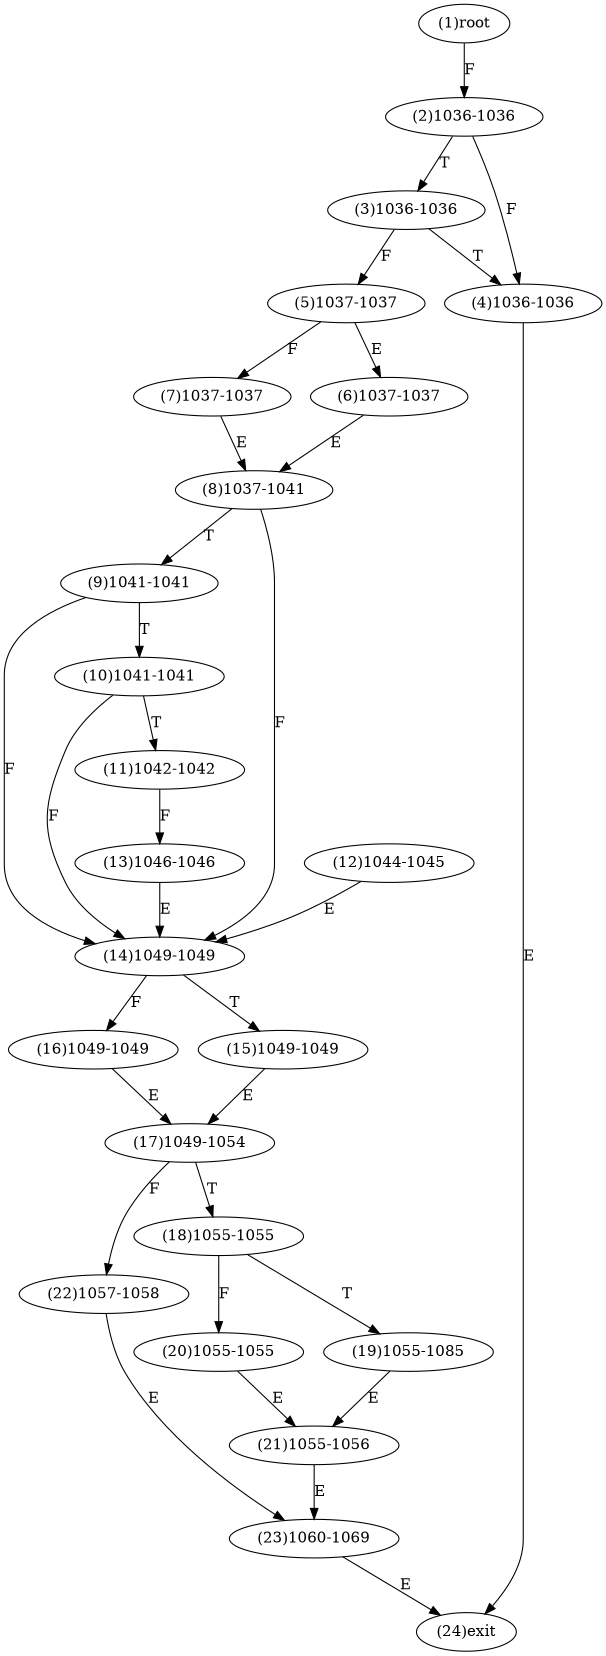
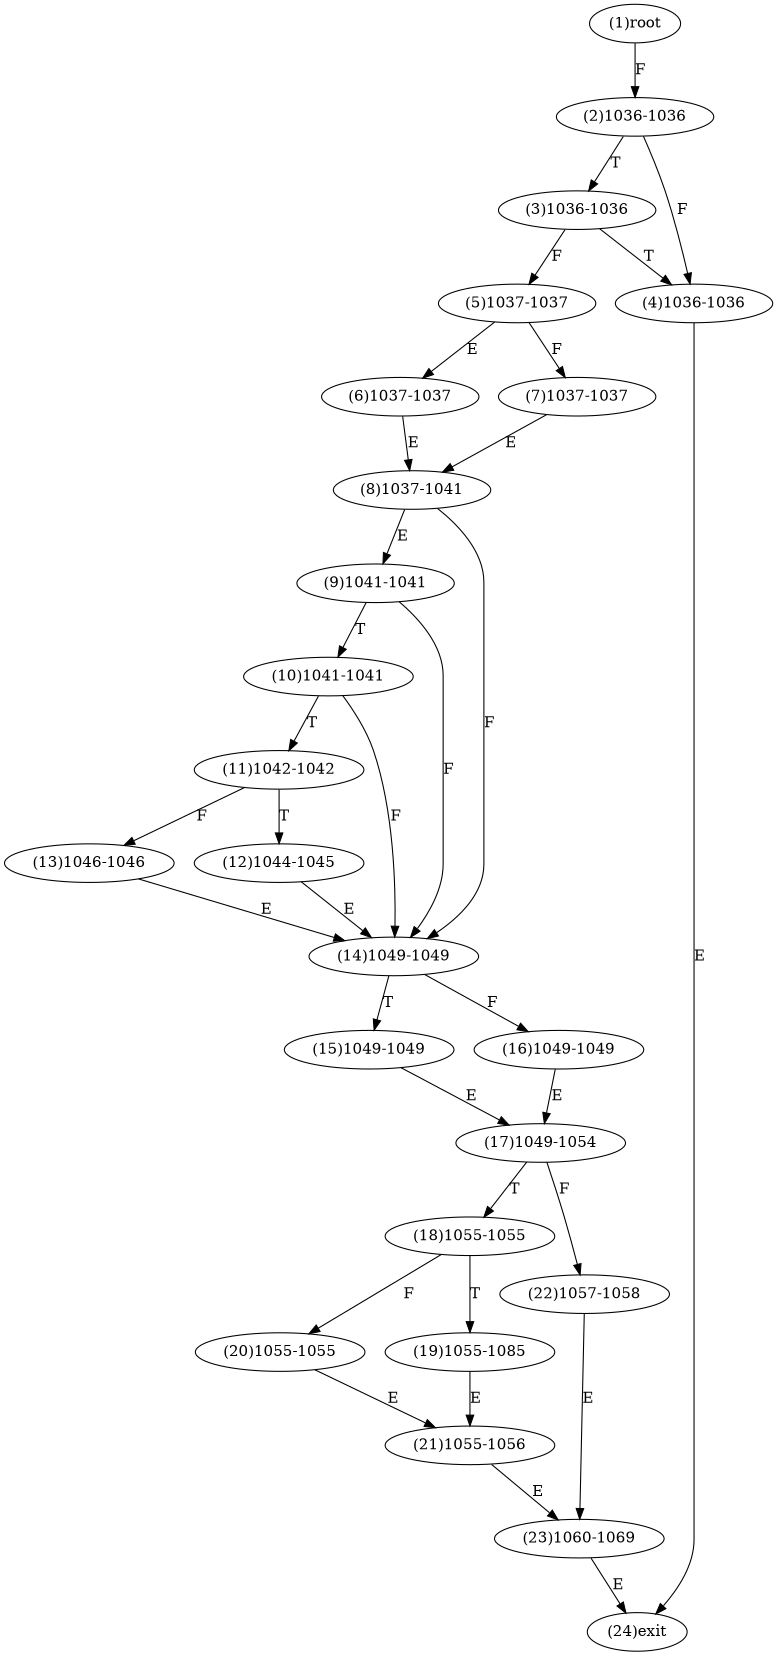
edge "(8)1037-1041" -> "(9)1041-1041": label "T" -> "E"
edge "(11)1042-1042" -> "(12)1044-1045": added, label "T"
